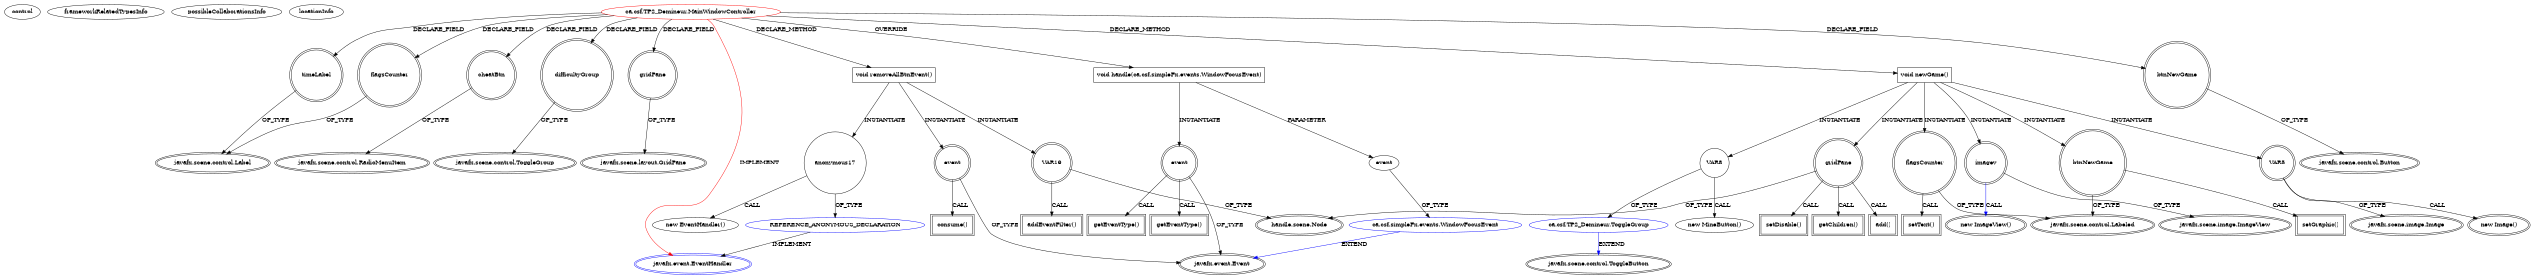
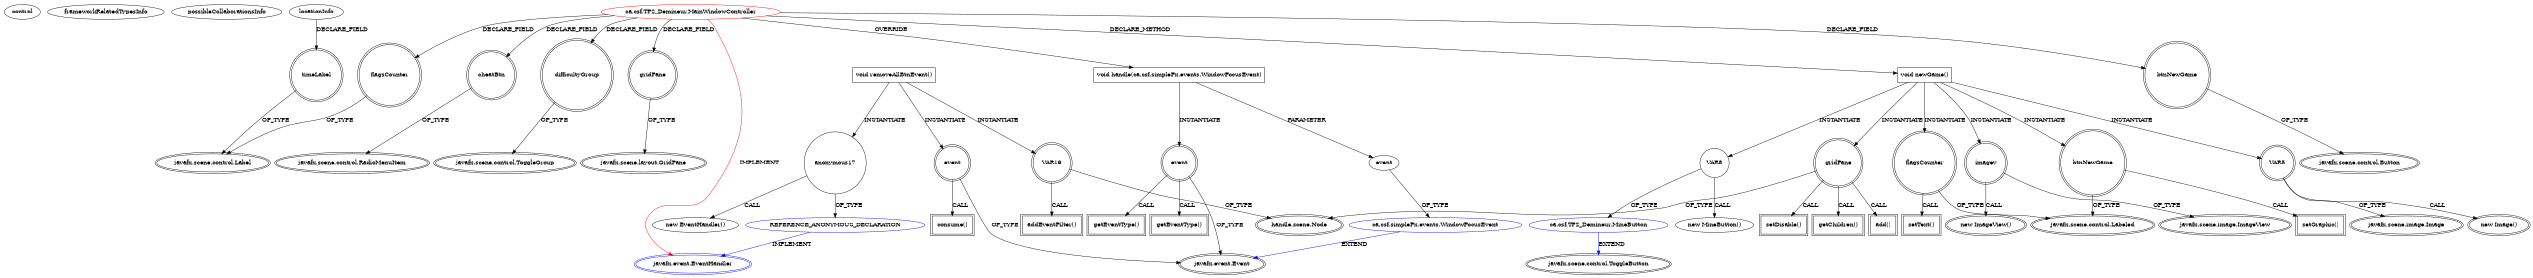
edge "ca.csf.TP2_Demineur.MainWindowController" -> "timeLabel": now "locationInfo" -> "timeLabel"
edge "ca.csf.TP2_Demineur.MainWindowController" -> "void removeAllBtnEvent()": removed, label "DECLARE_METHOD"
edge "imagev" -> "new ImageView()": color blue -> black
node "ca.csf.TP2_Demineur.ToggleGroup": label "ca.csf.TP2_Demineur.ToggleGroup" -> "ca.csf.TP2_Demineur.MineButton"
edge "REFERENCE_ANONYMOUS_DECLARATION" -> "javafx.event.EventHandler": color black -> blue
